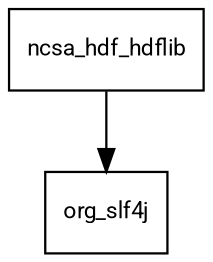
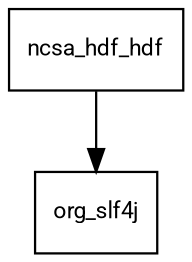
node "ncsa_hdf_hdflib": label "ncsa_hdf_hdflib" -> "ncsa_hdf_hdf"
